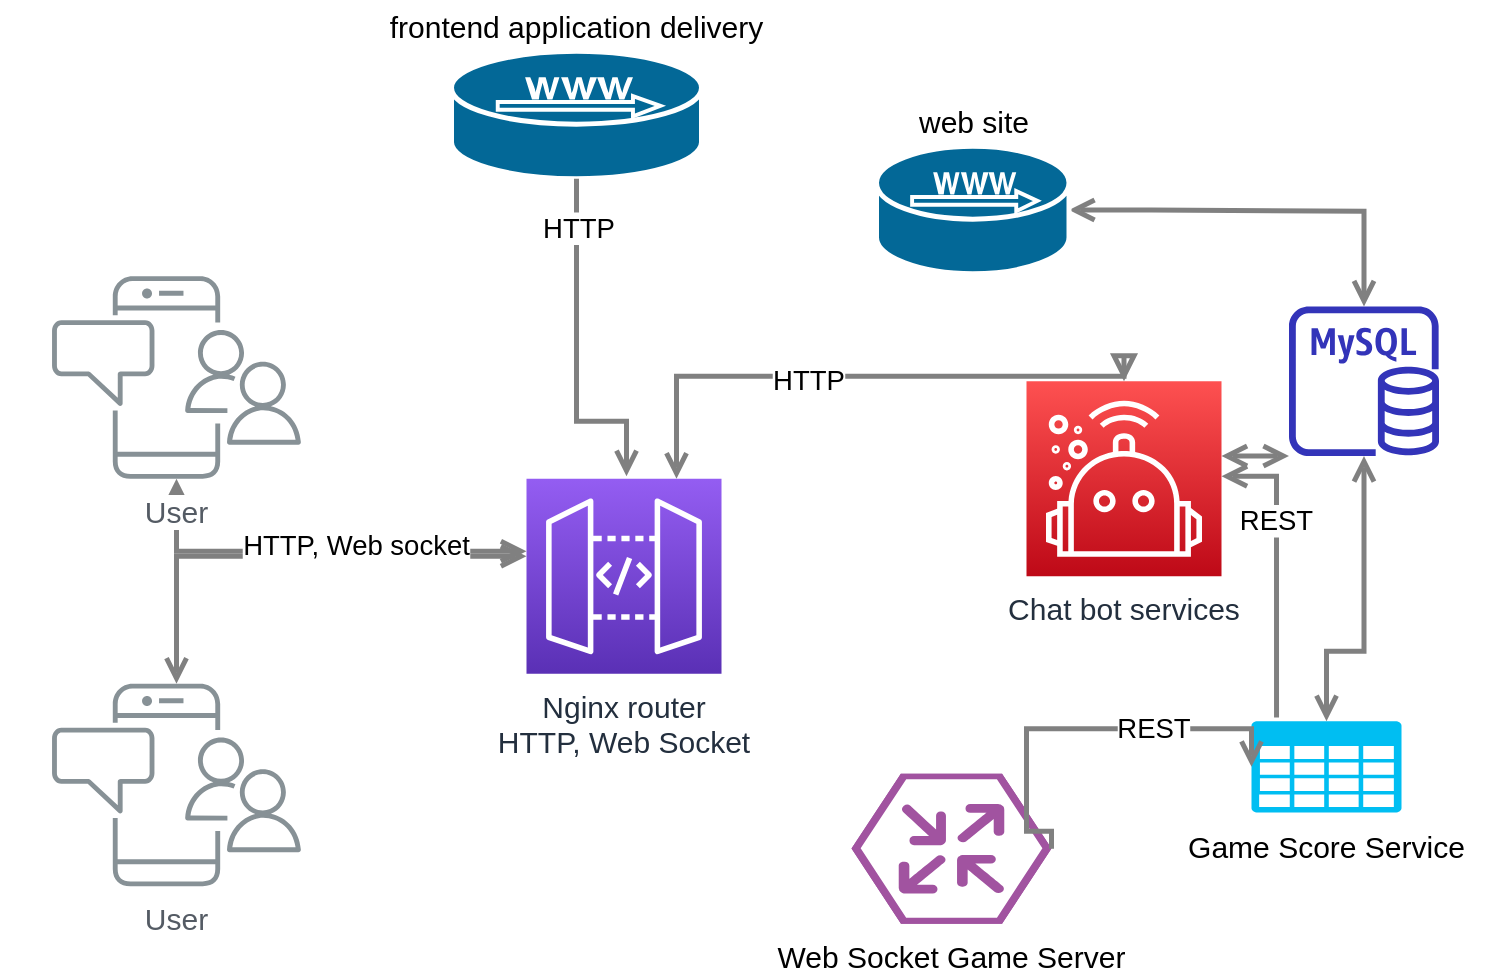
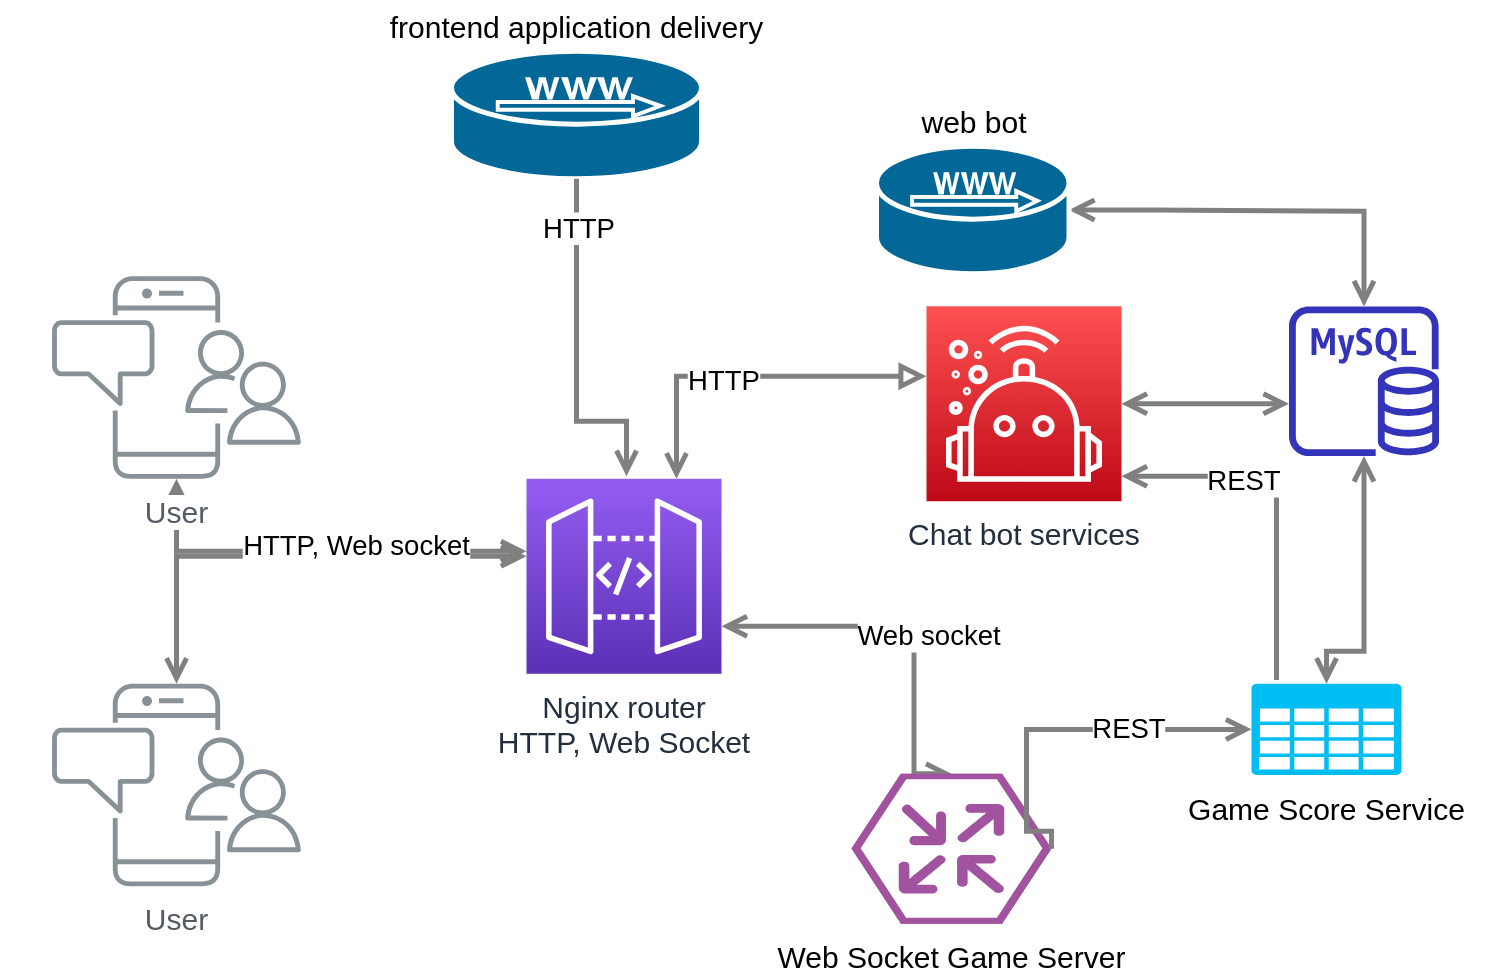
node "web site": label "web site" -> "web bot"
node "Chat bot services": moved (1124, 479) -> (1024, 404)
edge "Nginx router HTTP, Web Socket" -- "Web Socket Game Server": added, label "Web socket"
node "Game Score Service": moved (1326, 767) -> (1326, 729)
